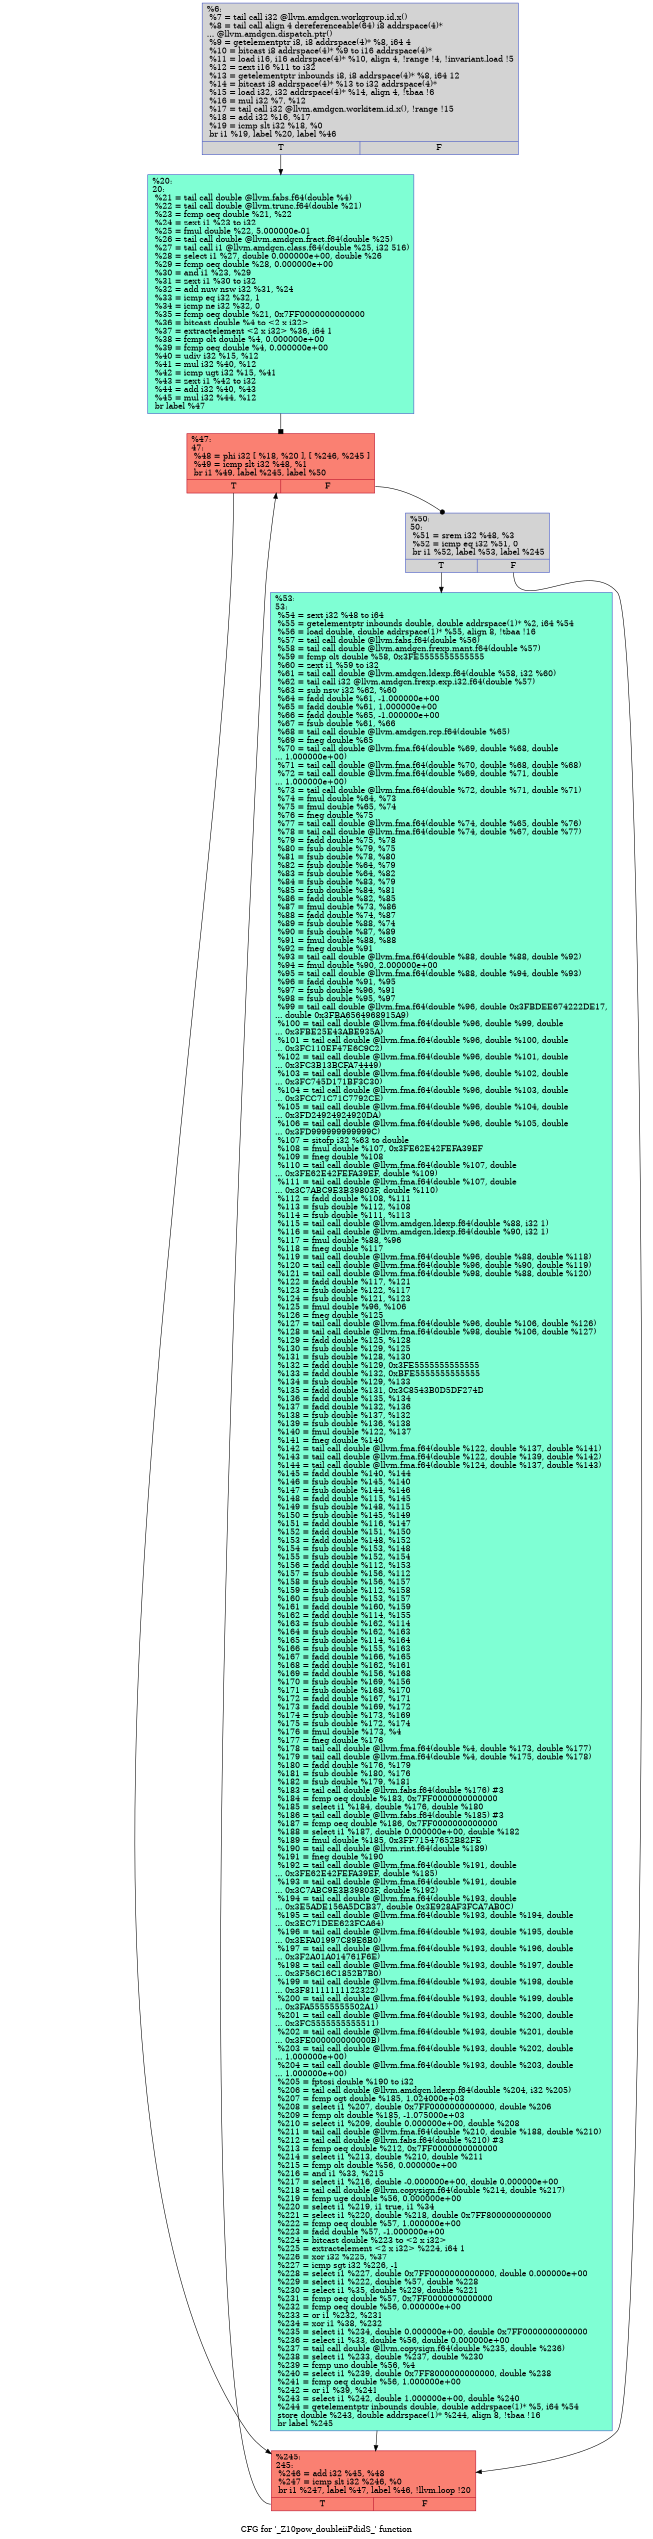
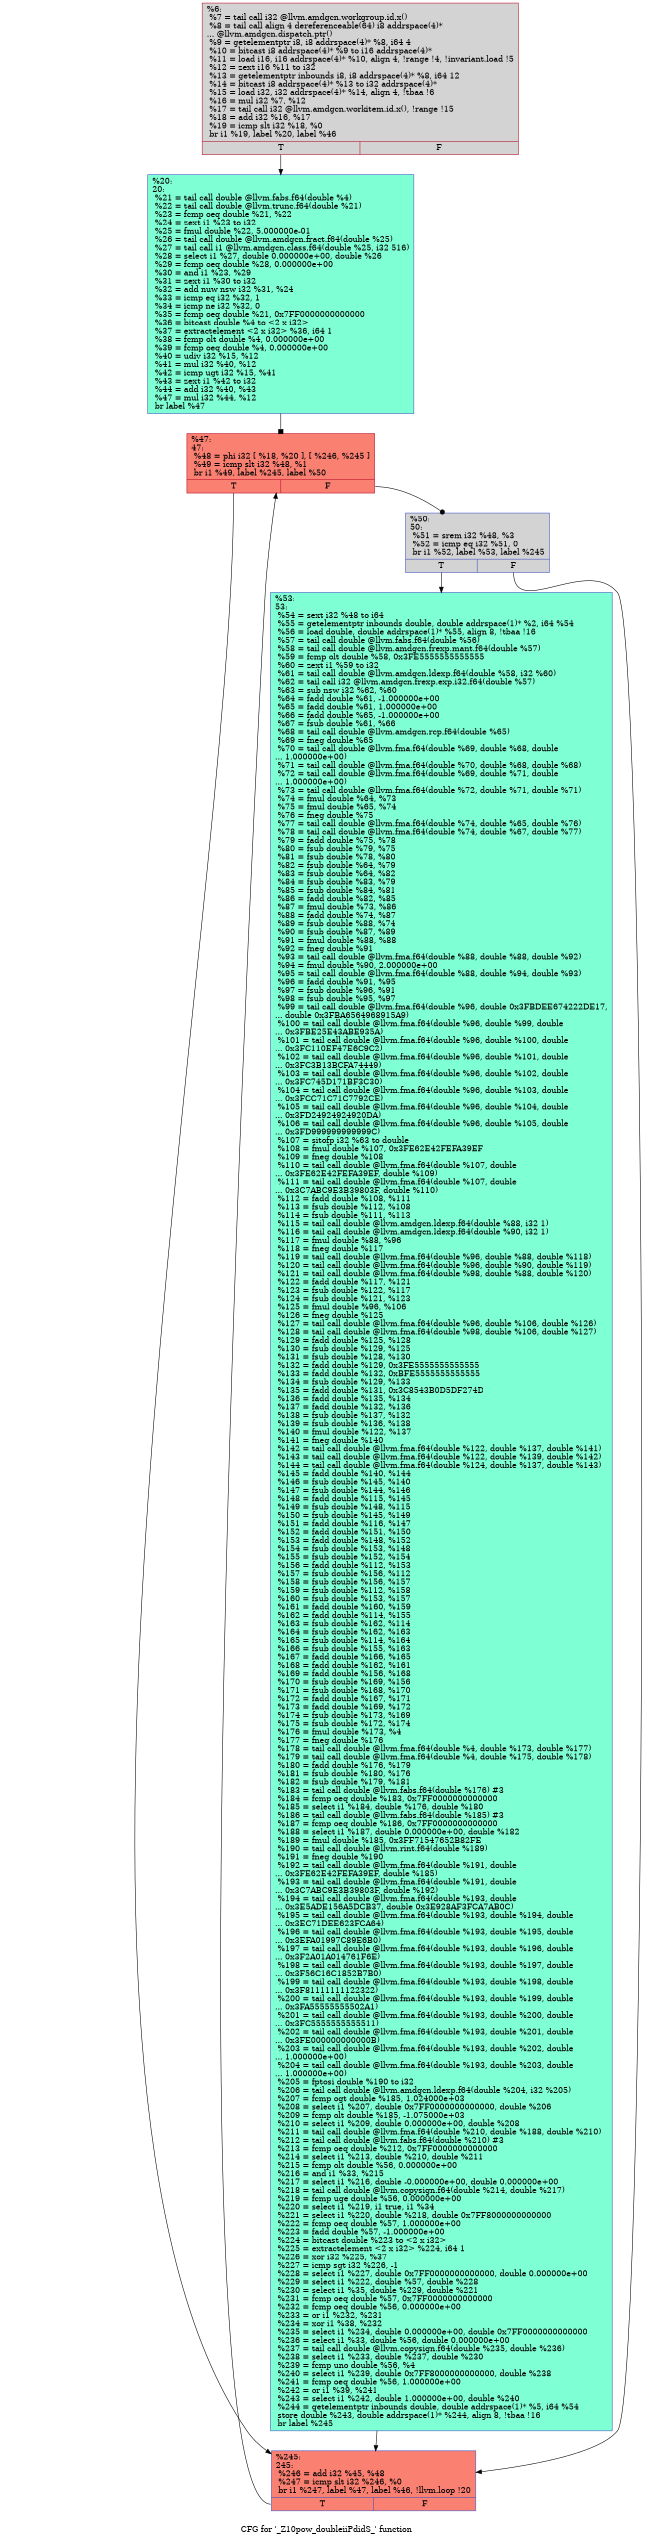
node "%6:": color #3d50c3ff -> #b70d28ff
node "%20:": text "%45 = mul i32 %44, %12" -> "%47 = mul i32 %44, %12"
node "%245:": color #b70d28ff -> #3d50c3ff
